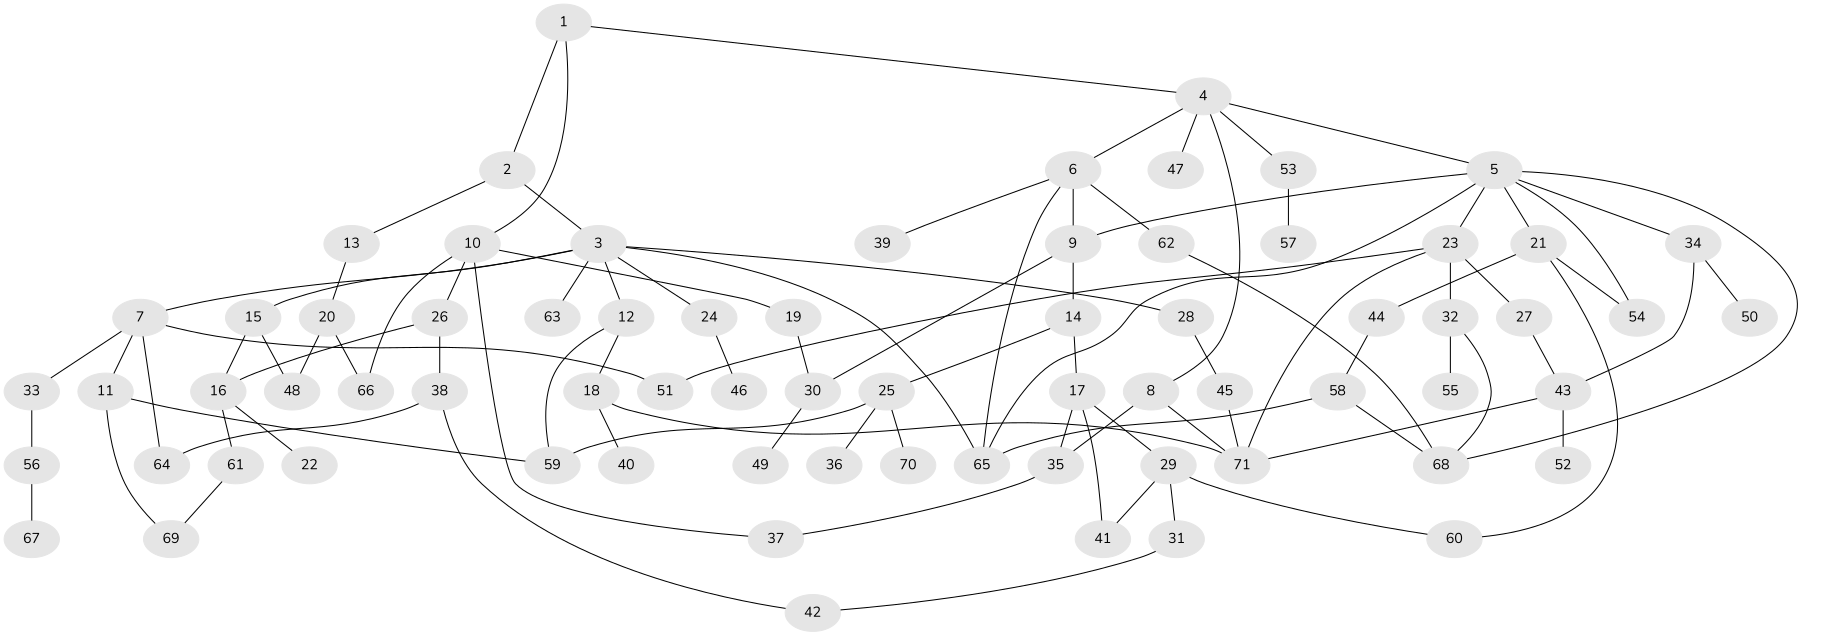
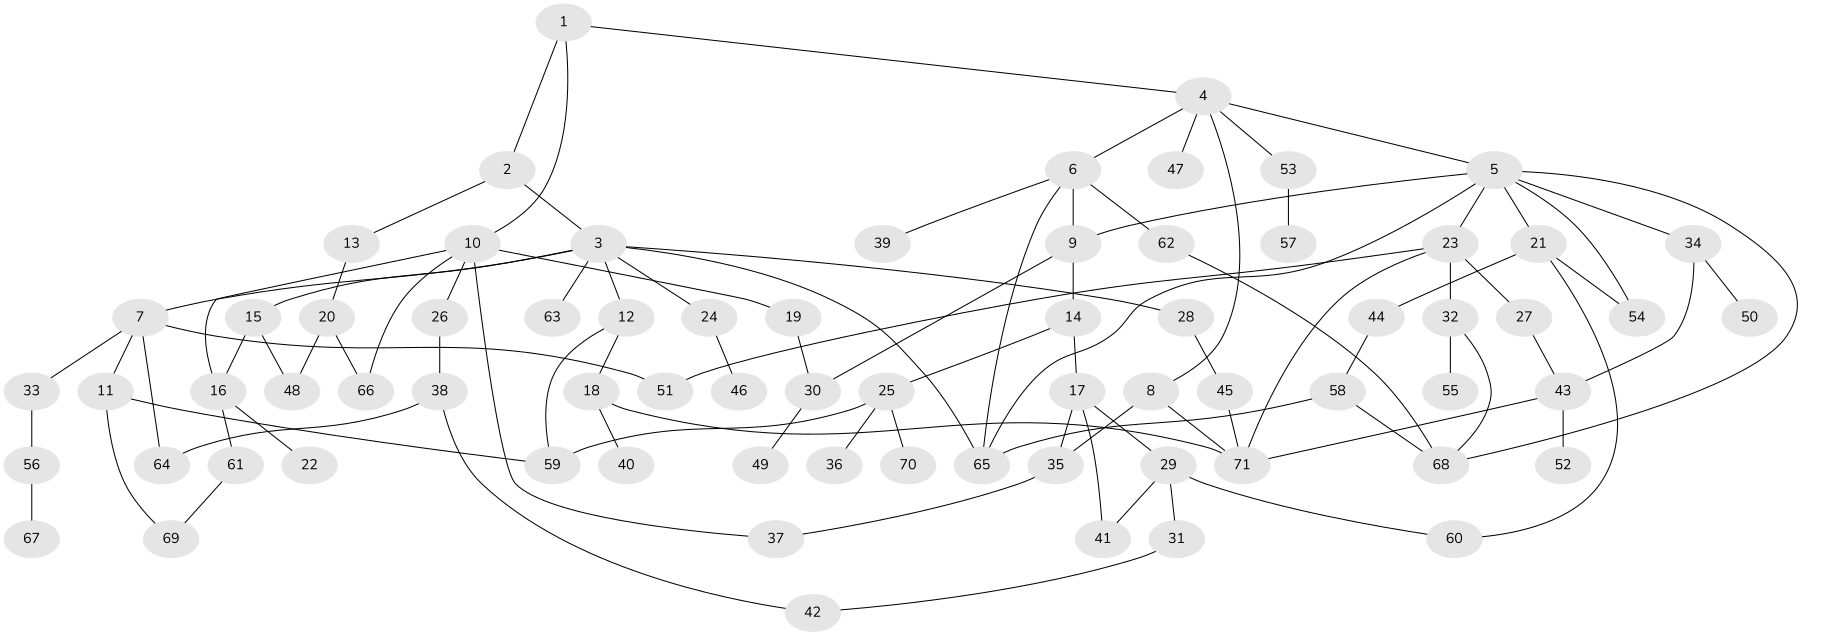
edge "26" -- "16": now "10" -- "16"
